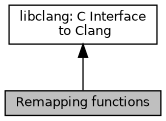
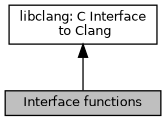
node "Remapping functions": label "Remapping functions" -> "Interface functions"
